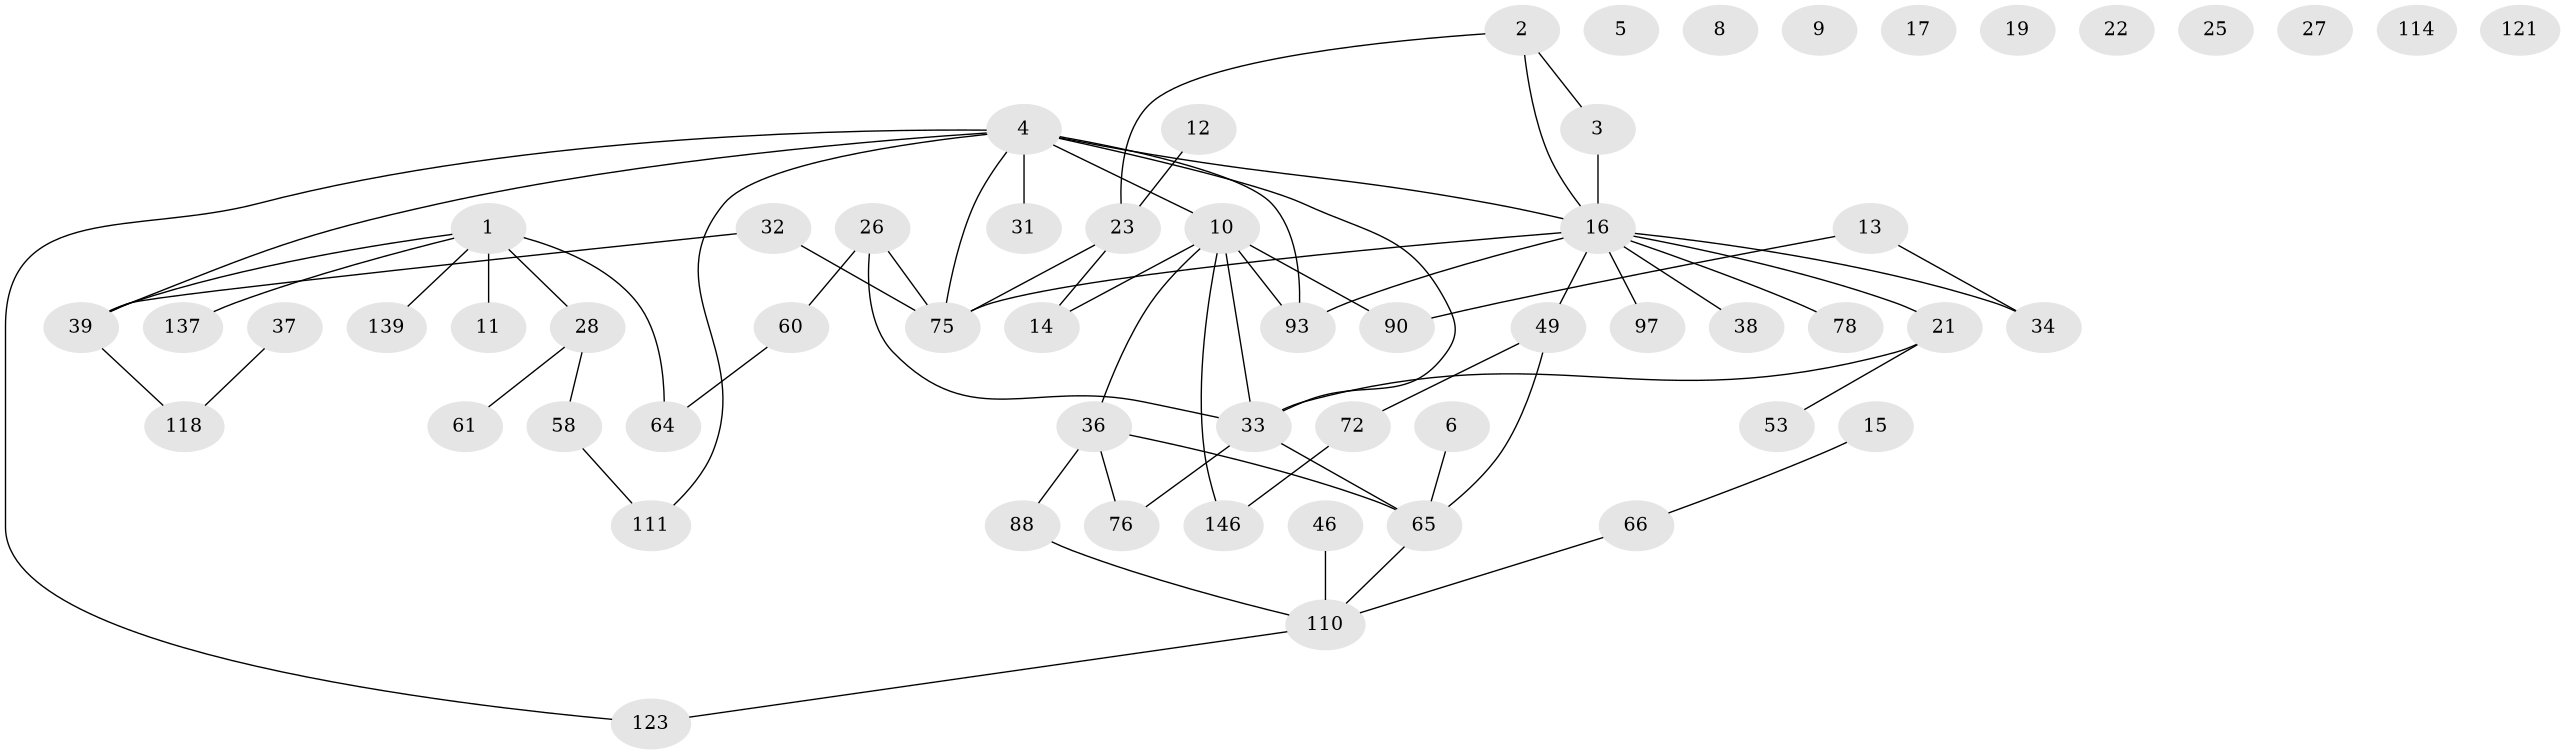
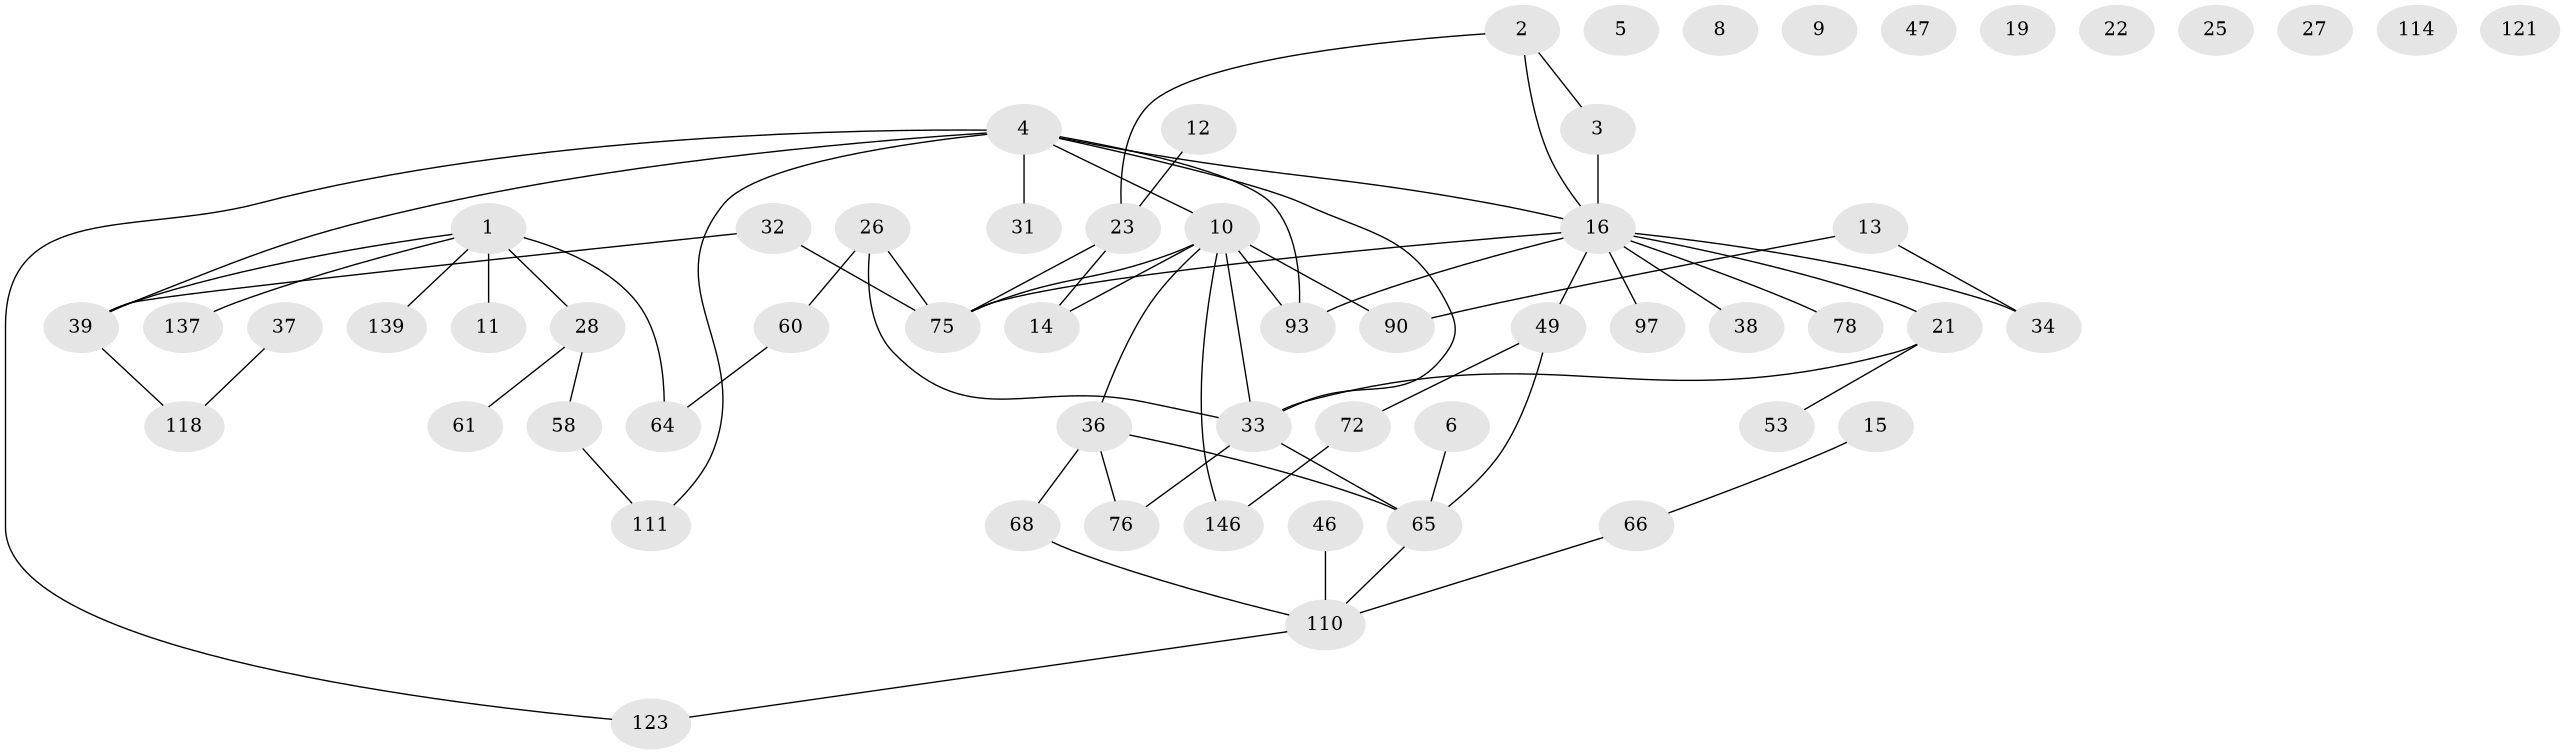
node "17": label "17" -> "47"
edge "4" -- "75": now "10" -- "75"
node "88": label "88" -> "68"
